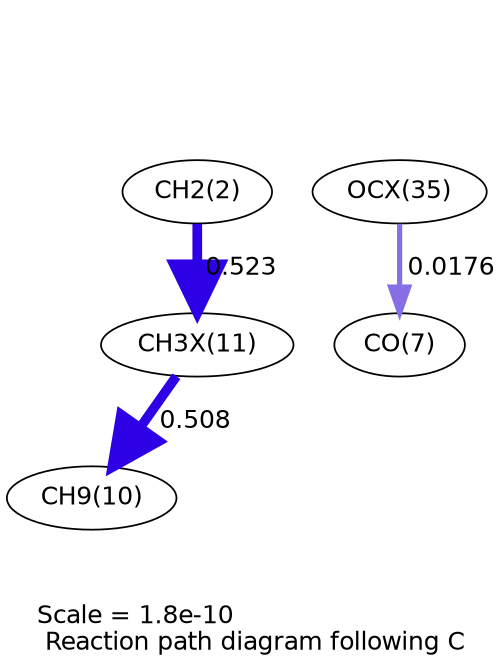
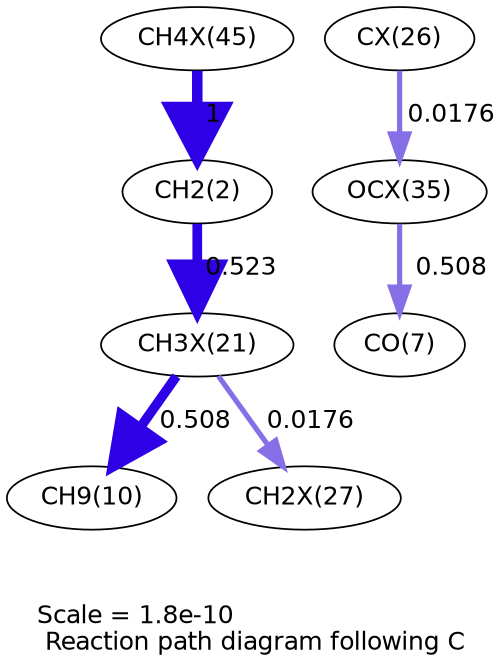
node "CH4X(45)": added
node "CX(26)": added
edge "OCX(35)" -> "CO(7)": label " 0.0176" -> " 0.508"
node "CH3X(11)": label "CH3X(11)" -> "CH3X(21)"
node "CH2X(27)": added
